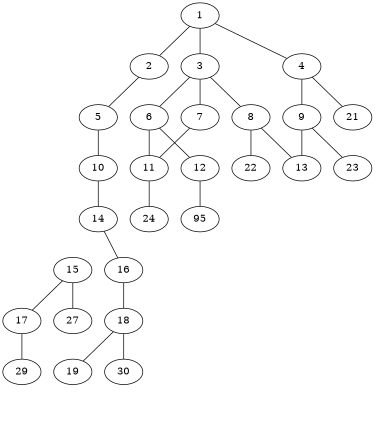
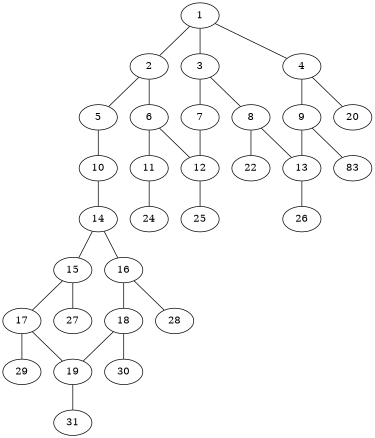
edge "3" -- "6": now "2" -- "6"
node "21": label "21" -> "20"
edge "7" -- "11": now "7" -- "12"
node "23": label "23" -> "83"
node "95": label "95" -> "25"
node "26": added
edge "14" -- "15": added
node "28": added
edge "17" -- "19": added
node "31": added
